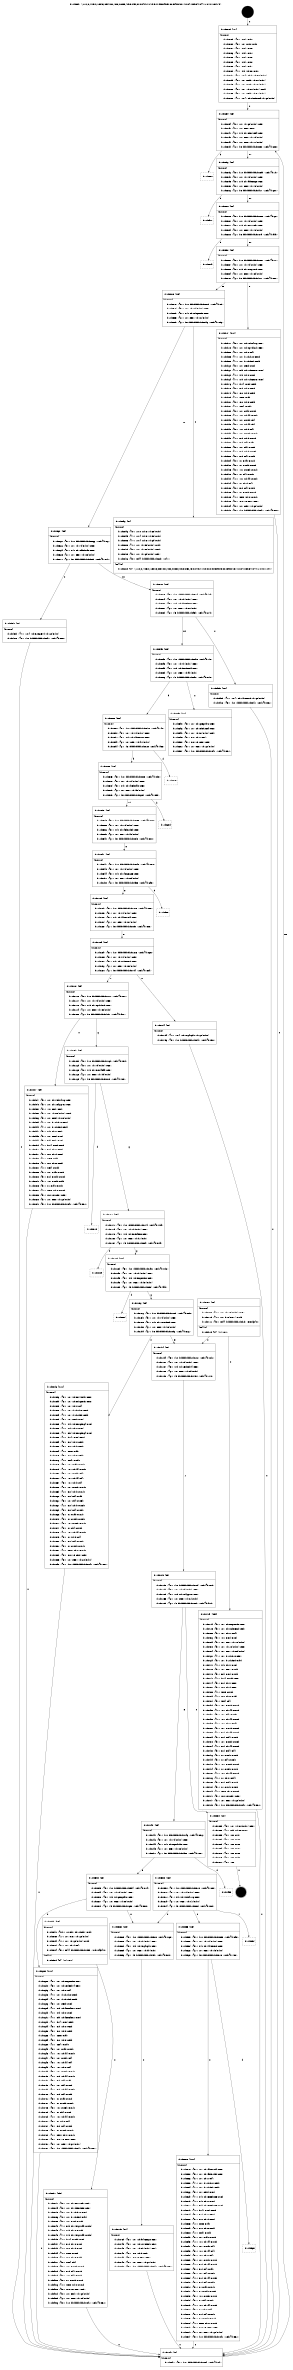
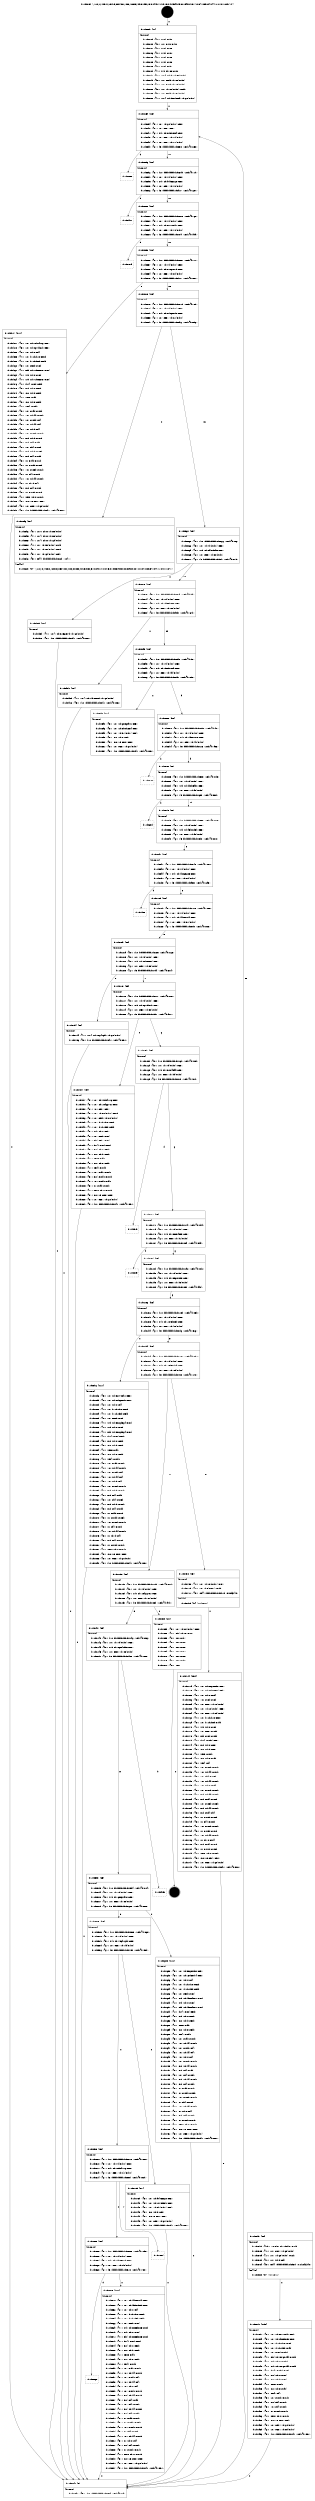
node "0x401c5d": removed
edge "0x40173c [13]" -> "0x4014bf [25]": reversed
edge "0x40153c [25]" -> "0x401523 [25]": reversed
